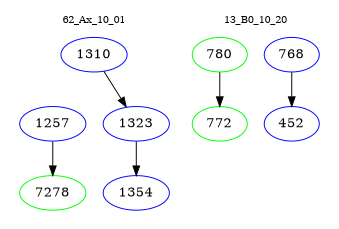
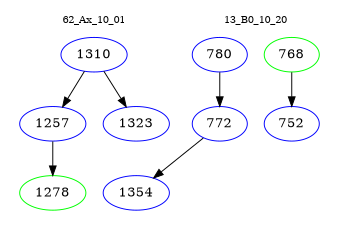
node "780": color green -> blue
node "768": color blue -> green
edge "1310" -> "1257": added
node "772": color green -> blue
node "452": label "452" -> "752"
edge "1323" -> "1354": now "772" -> "1354"
node "7278": label "7278" -> "1278"
